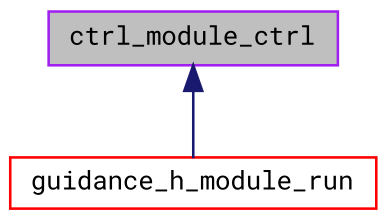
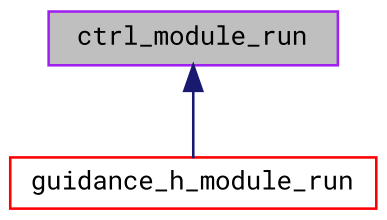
node "ctrl_module_ctrl": label "ctrl_module_ctrl" -> "ctrl_module_run"
